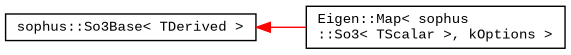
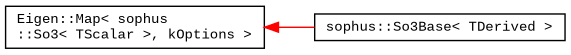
edge "Eigen::Map< sophus ::So3< TScalar >, kOptions >" -> "sophus::So3Base< TDerived >": reversed
